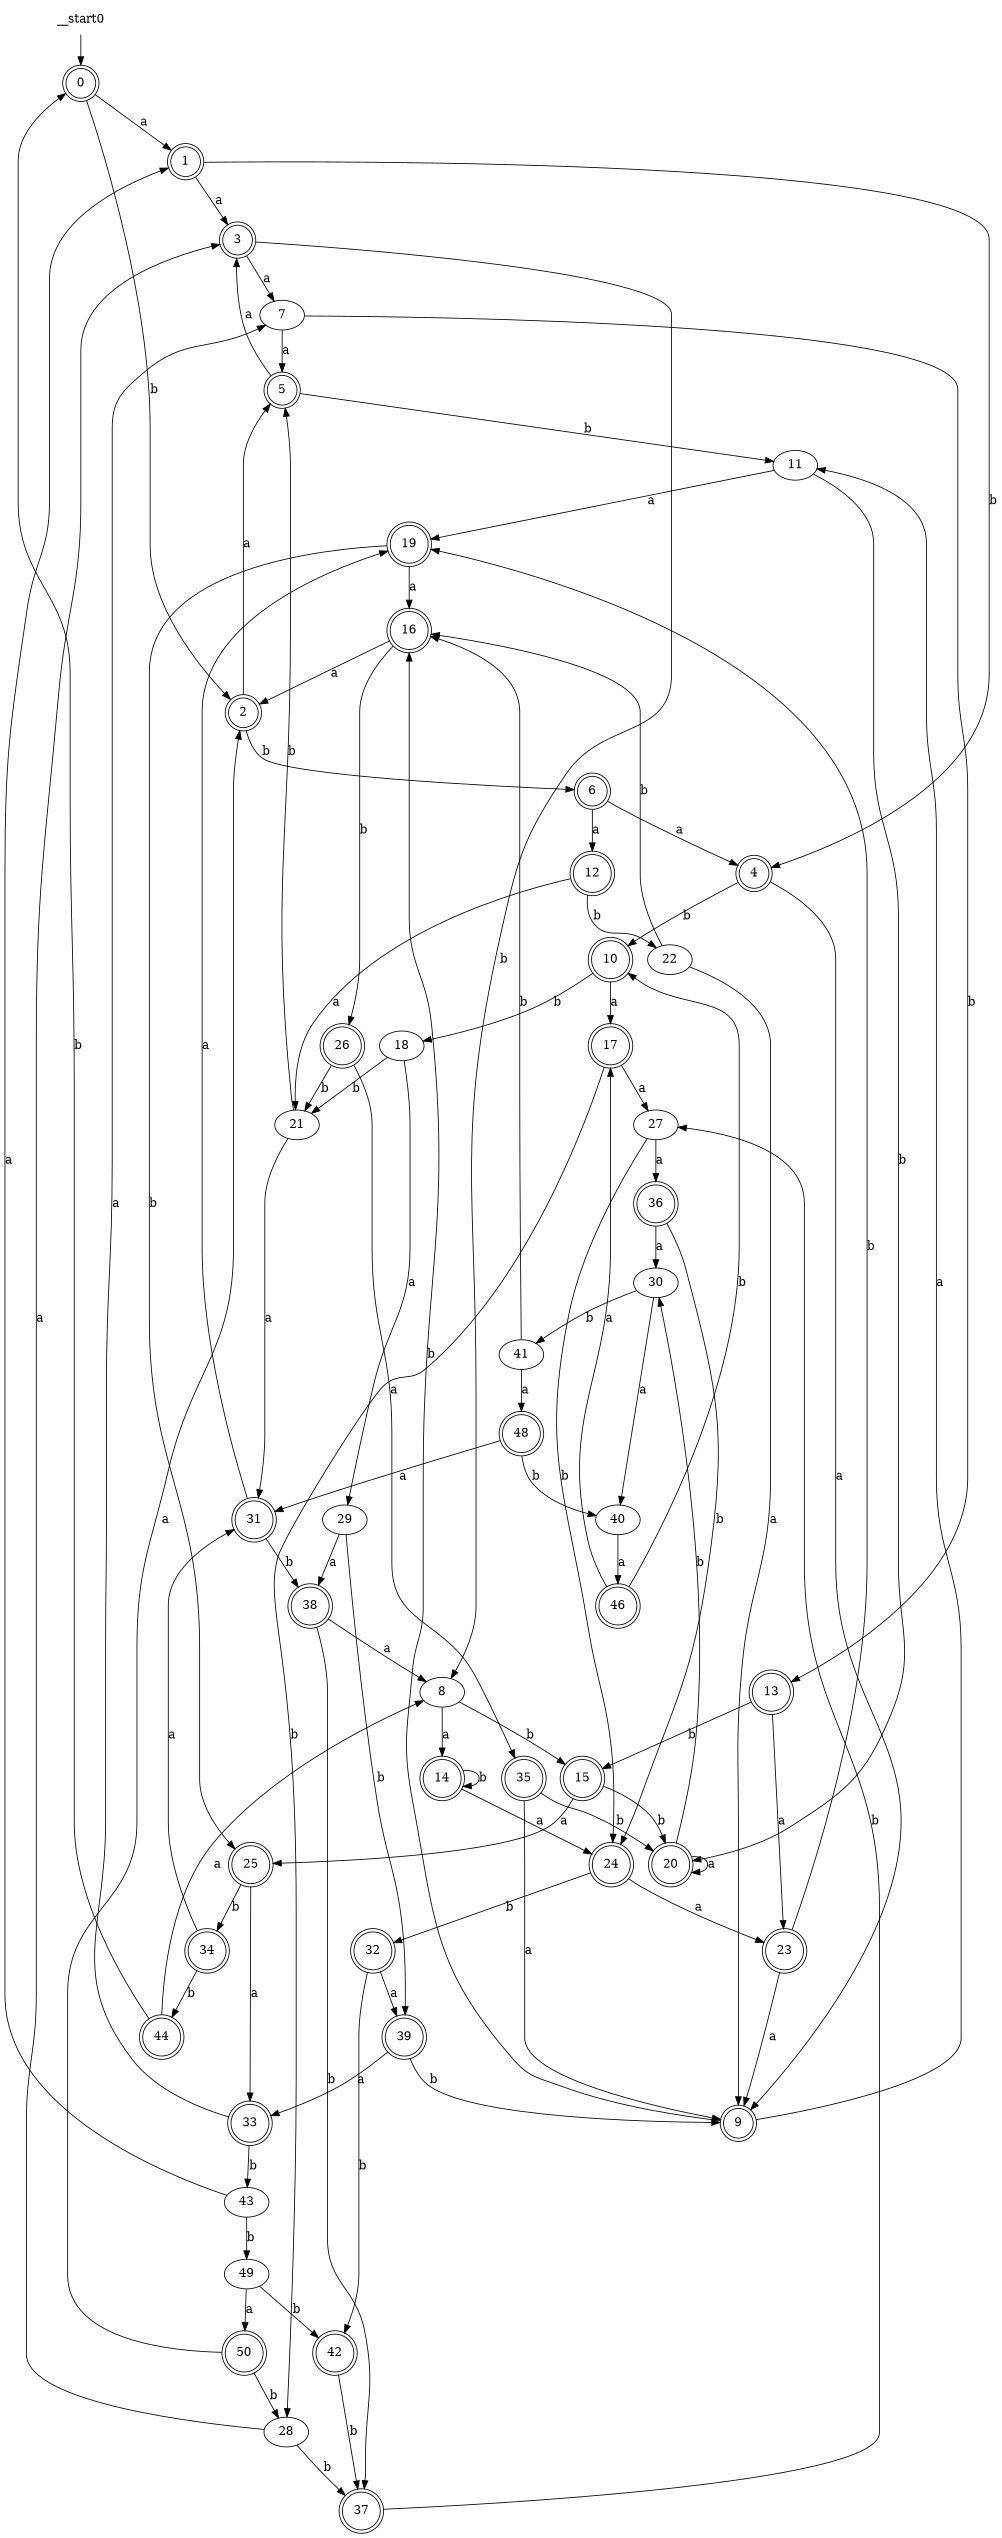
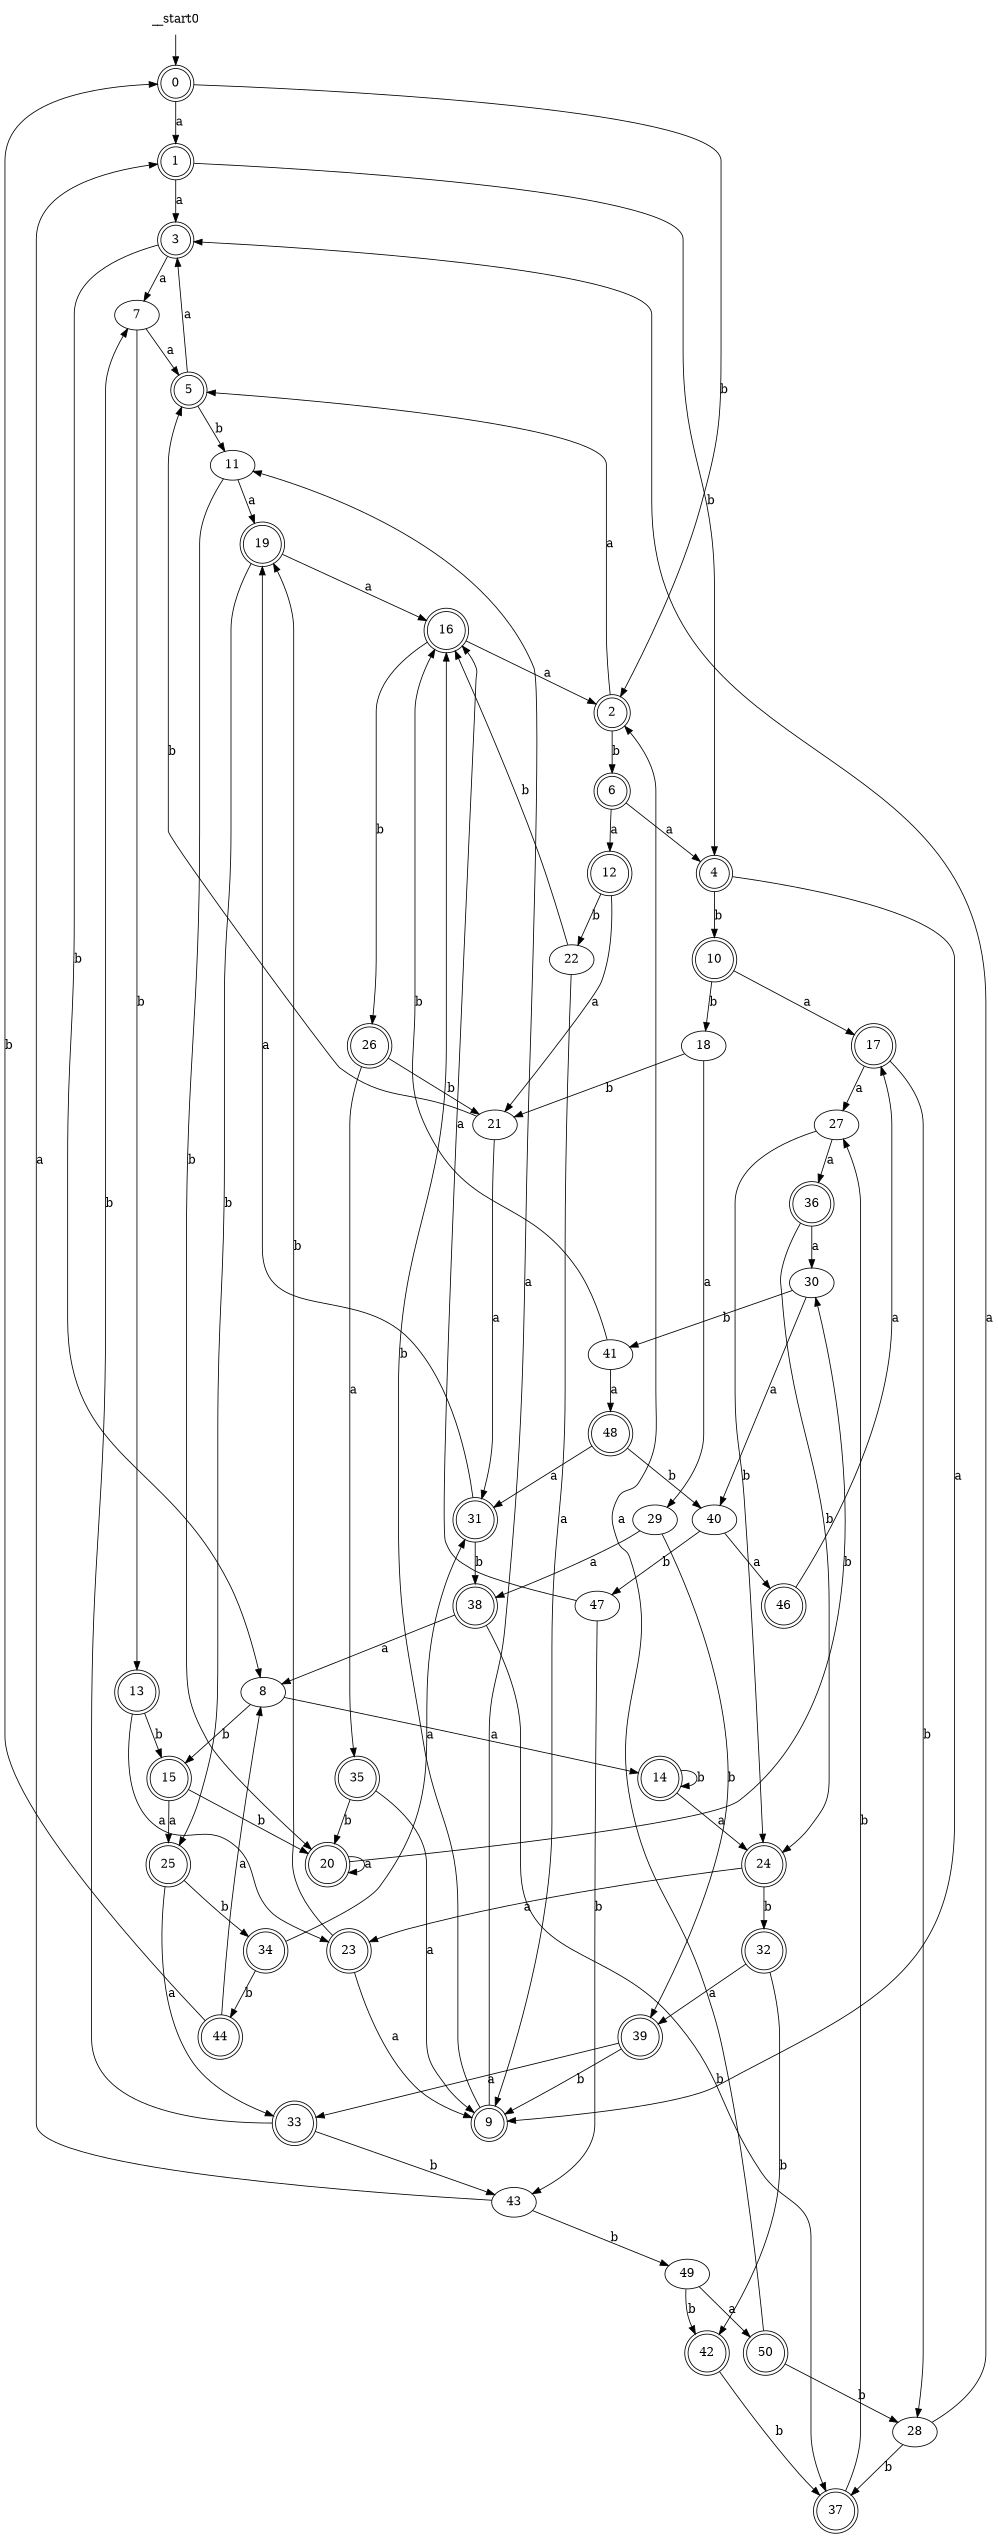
edge "33" -> "7": label "a" -> "b"
edge "46" -> "10": removed, label "b"
node "47": added
